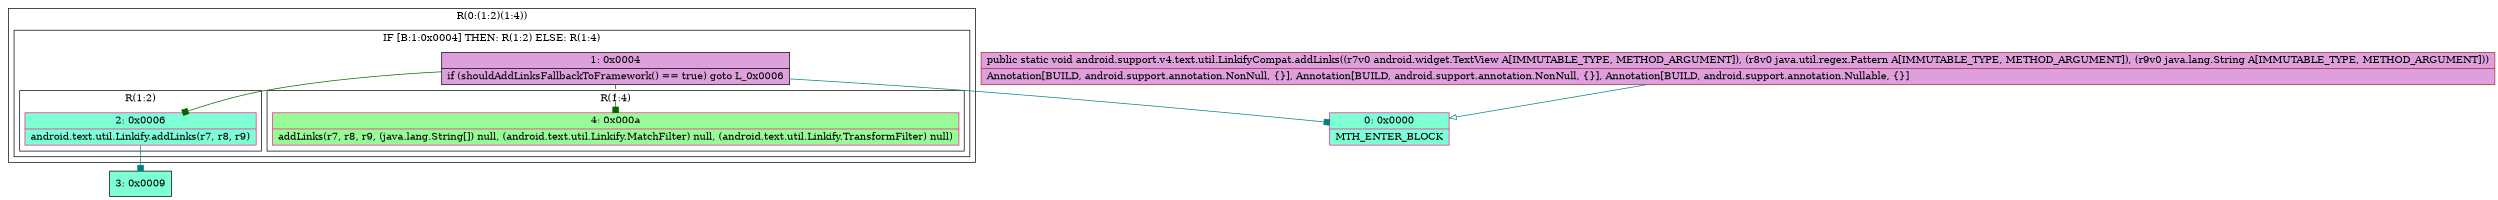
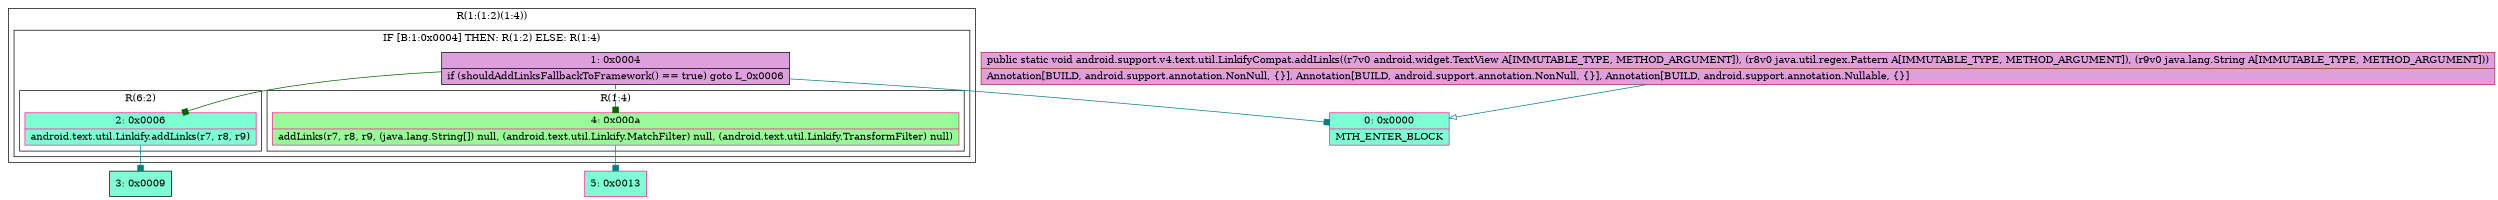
cluster "R(0:(1:2)(1:4))": label "R(0:(1:2)(1:4))" -> "R(1:(1:2)(1:4))"
cluster "R(1:2)": label "R(1:2)" -> "R(6:2)"
node "5: 0x0013": added
